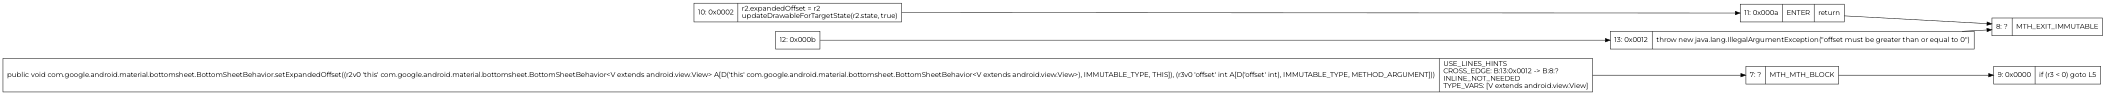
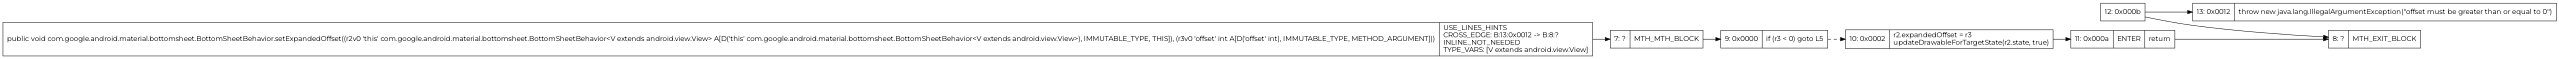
node "10: 0x0002": text "r2.expandedOffset = r2" -> "r2.expandedOffset = r3"
node "8: ?": text "MTH_EXIT_IMMUTABLE" -> "MTH_EXIT_BLOCK"
edge "13: 0x0012" -> "8: ?": now "12: 0x000b" -> "8: ?"
edge "9: 0x0000" -> "10: 0x0002": added
